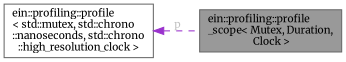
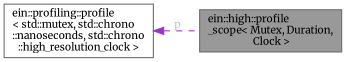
node "ein::profiling::profile _scope< Mutex, Duration, Clock >": label "ein::profiling::profile _scope< Mutex, Duration, Clock >" -> "ein::high::profile _scope< Mutex, Duration, Clock >"
